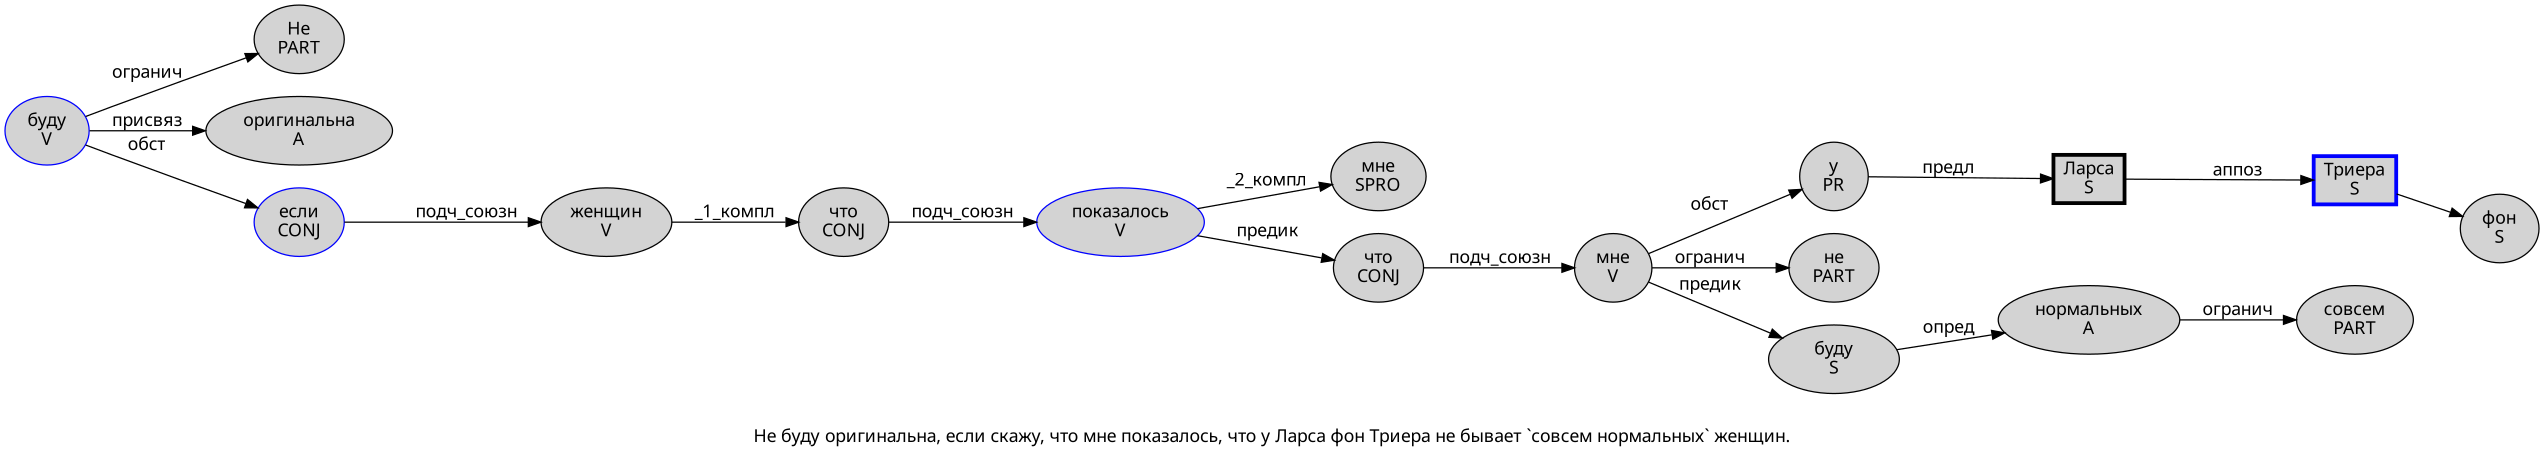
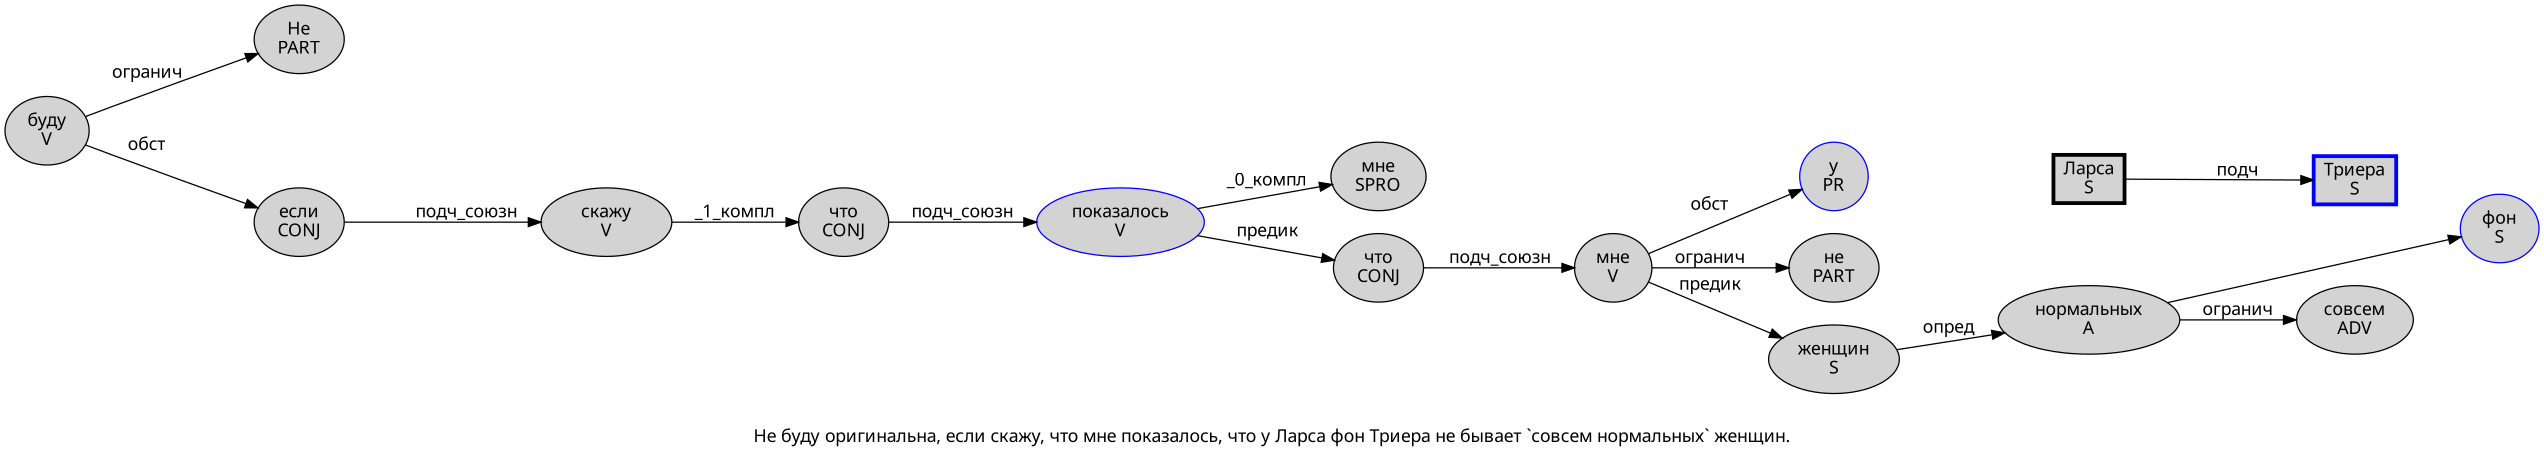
node "буду V": color blue -> black
node "оригинальна A": removed
edge "Ларса S" -> "Триера S": label "аппоз" -> "подч"
node "у PR": color black -> blue
edge "у PR" -> "Ларса S": removed, label "предл"
edge "показалось V" -> "мне SPRO": label "_2_компл" -> "_0_компл"
edge "Триера S" -> "фон S": now "нормальных A" -> "фон S"
node "если CONJ": color blue -> black
node "женщин V": label "женщин V" -> "скажу V"
node "фон S": color black -> blue
node "совсем PART": label "совсем PART" -> "совсем ADV"
node "буду S": label "буду S" -> "женщин S"
